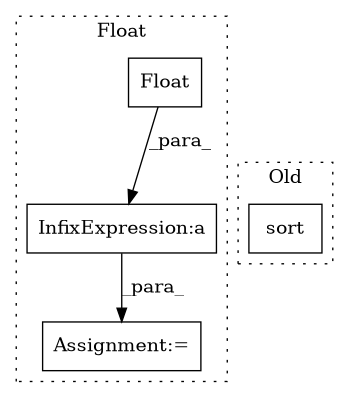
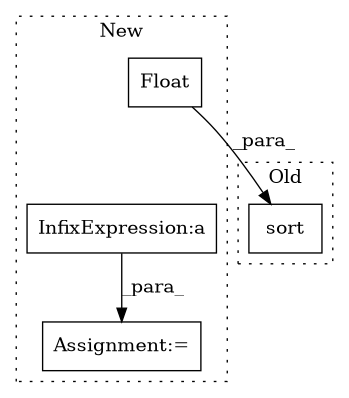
cluster "Float": label "Float" -> "New"
edge "Float" -> "InfixExpression:a": now "Float" -> "sort"
